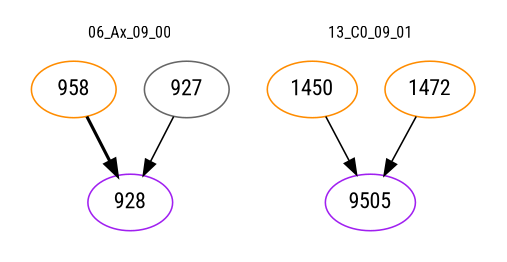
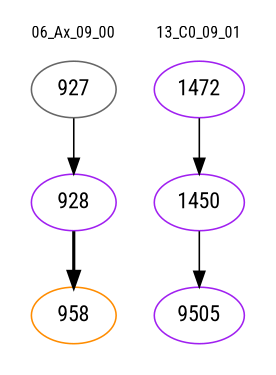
node "1450": color darkorange -> purple
node "1472": color darkorange -> purple
edge "958" -> "928": reversed
edge "1472" -> "9505": now "1472" -> "1450"
